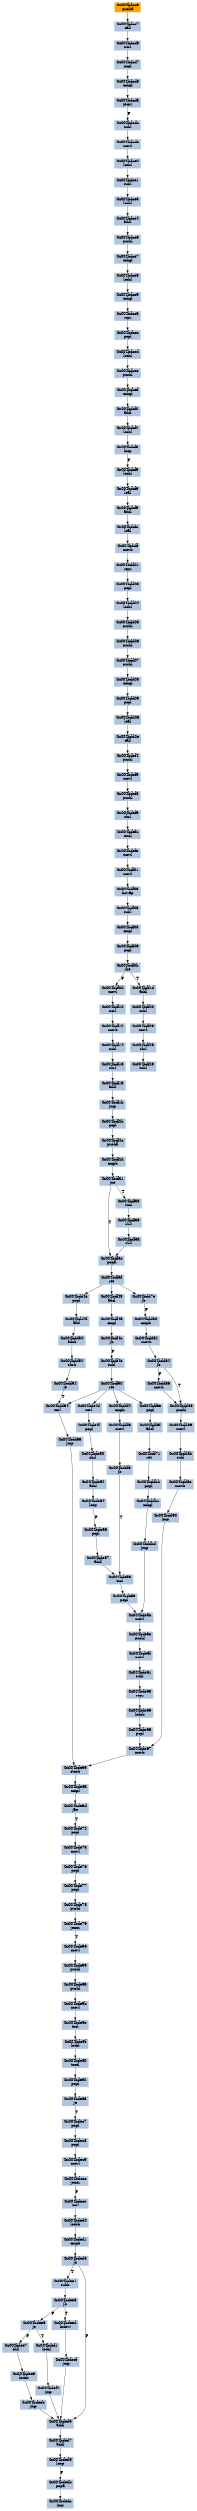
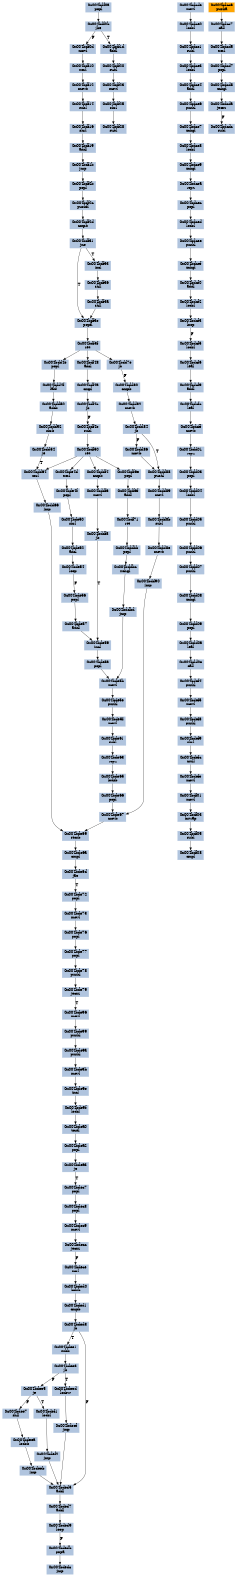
edge "0x004bdcdc subl" -> "0x004bdcde movl": removed
edge "0x004bdf08 cmpl" -> "0x004bdf0a popl": removed
